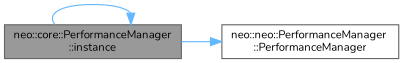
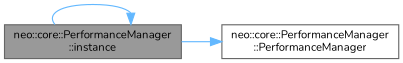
node "neo::neo::PerformanceManager ::PerformanceManager": label "neo::neo::PerformanceManager ::PerformanceManager" -> "neo::core::PerformanceManager ::PerformanceManager"
